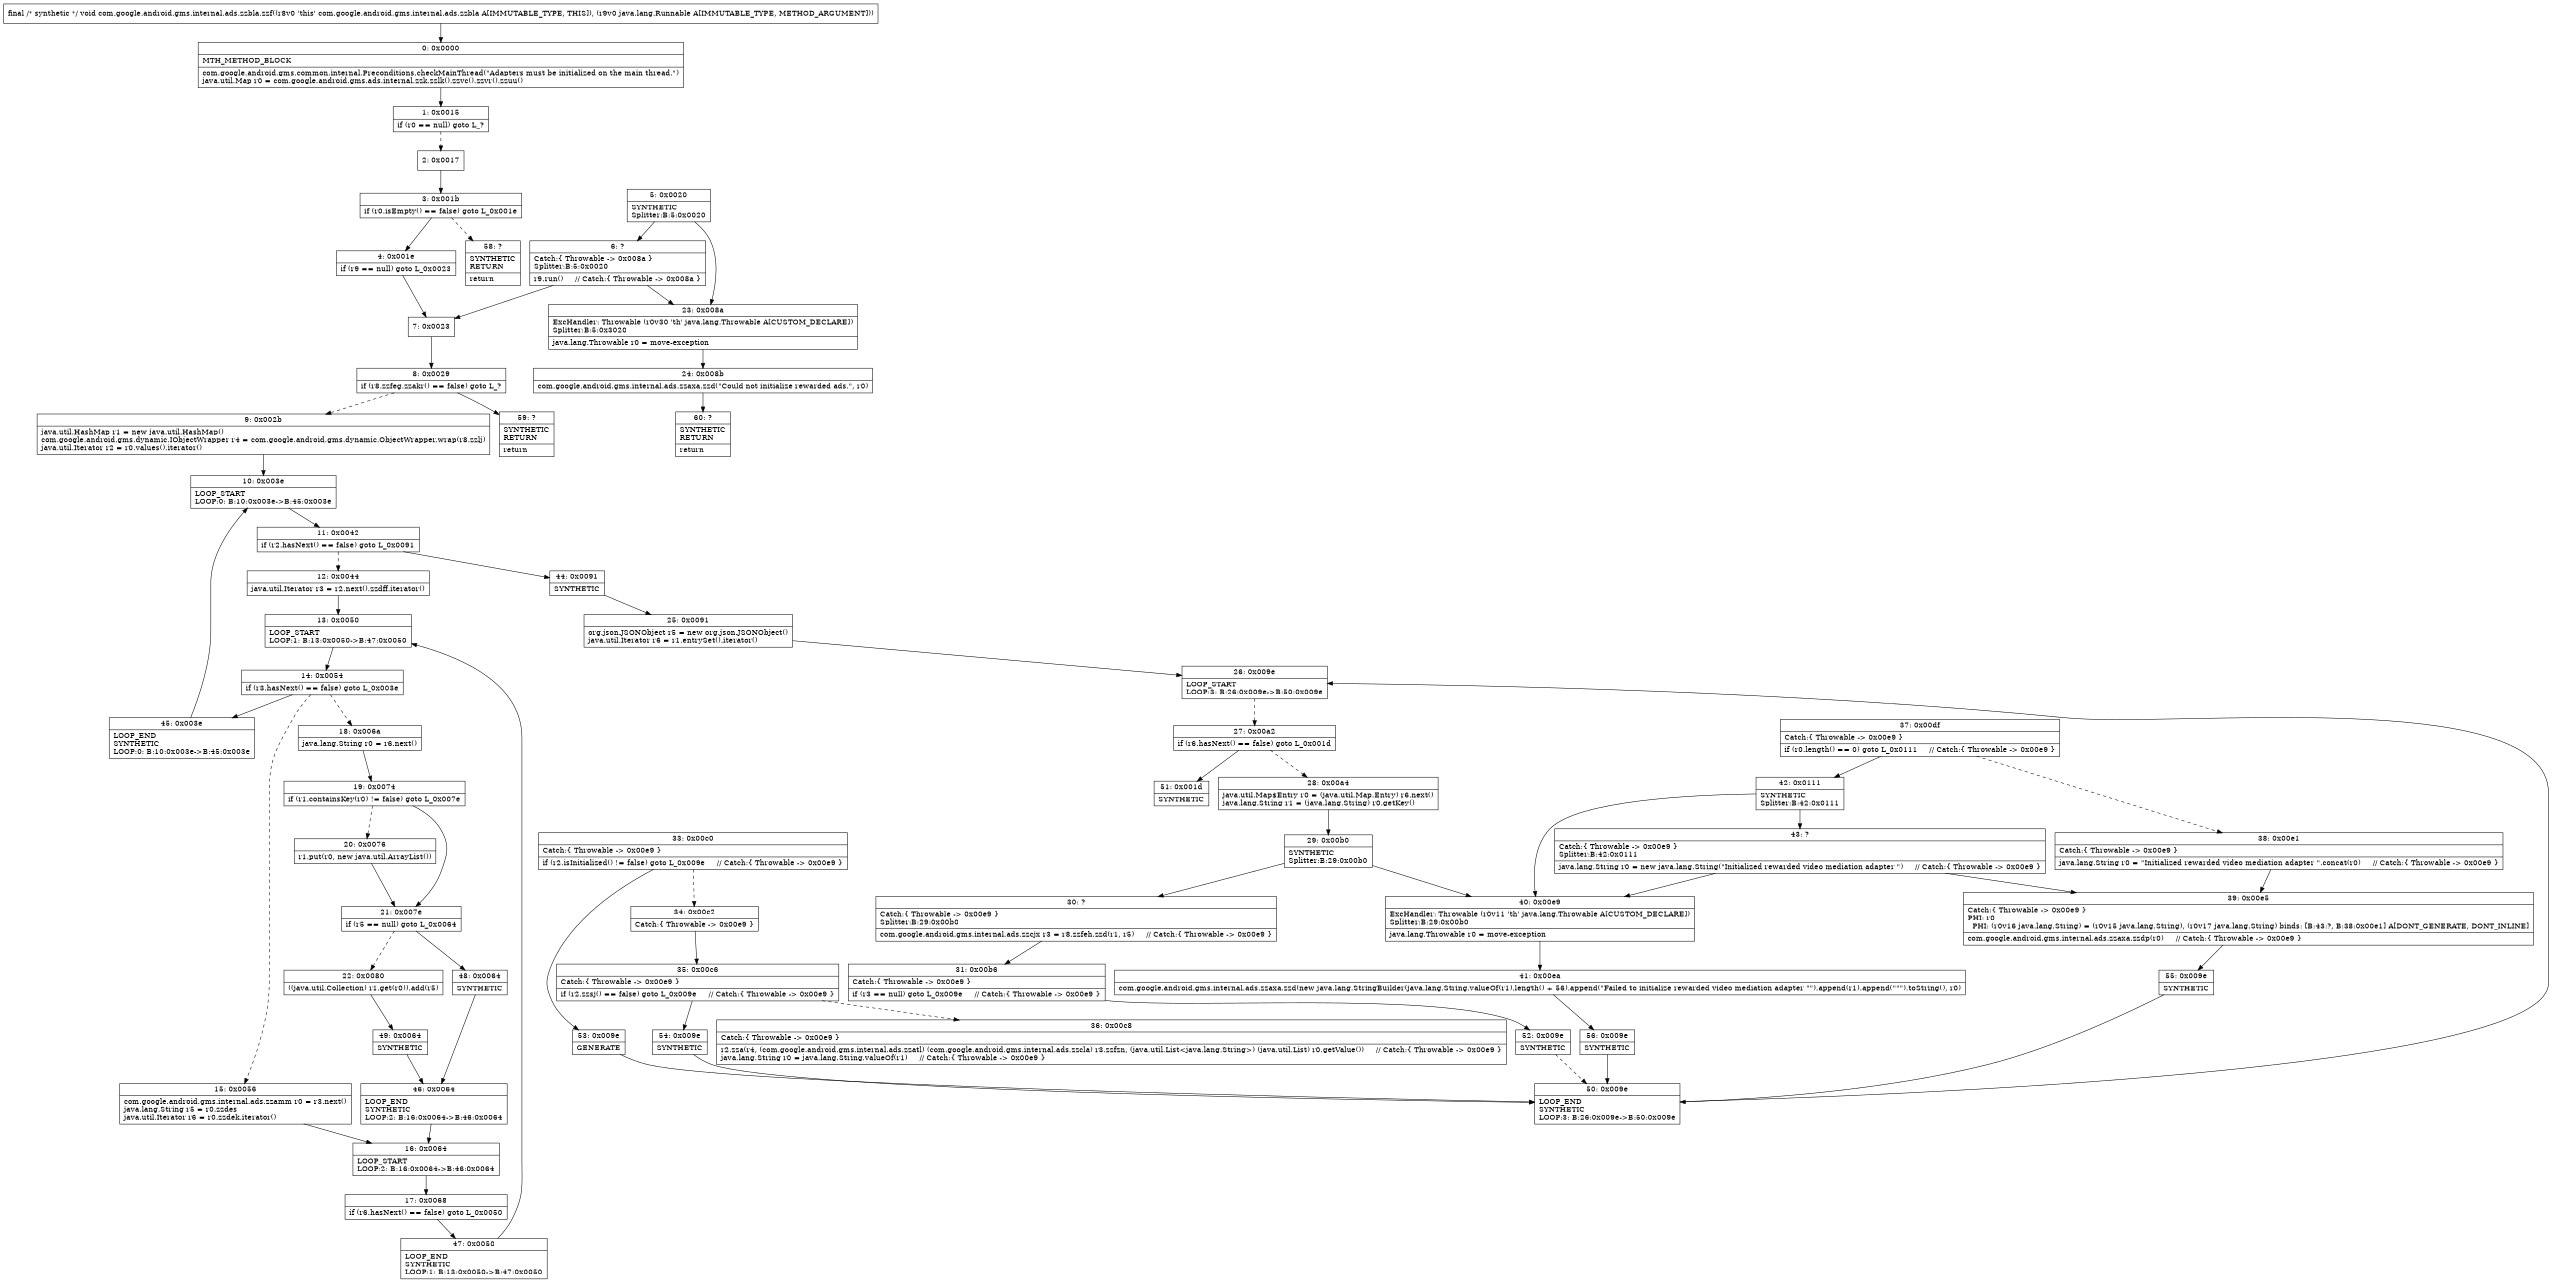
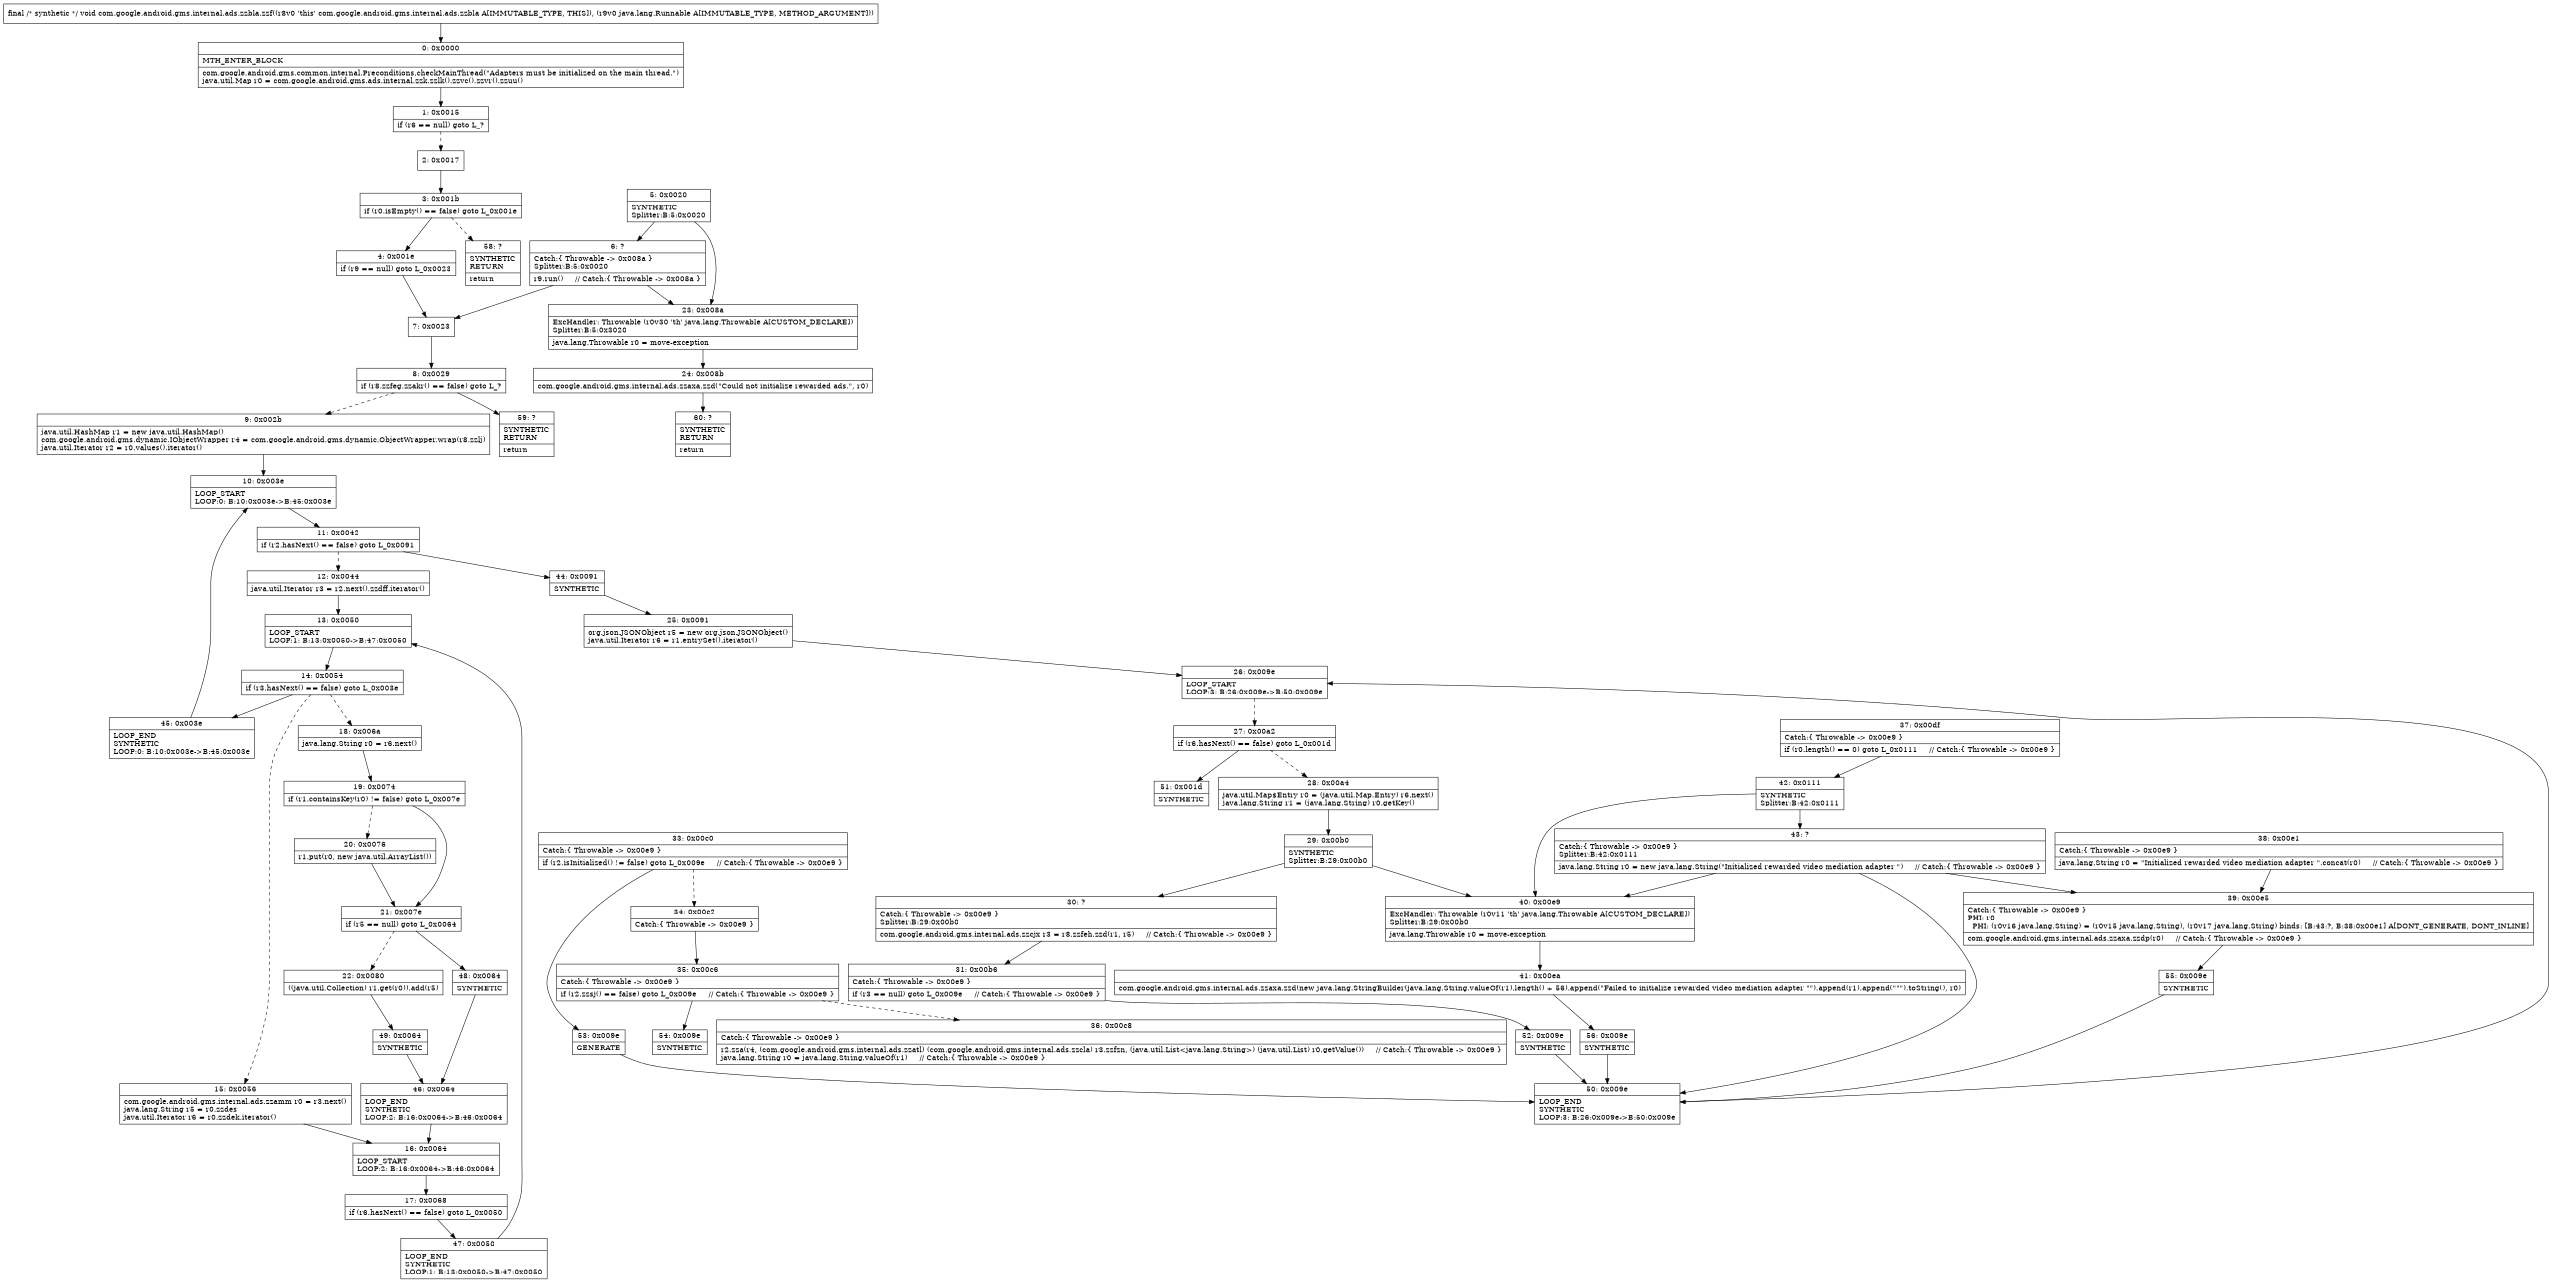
node "0: 0x0000": text "MTH_METHOD_BLOCK" -> "MTH_ENTER_BLOCK"
node "1: 0x0015": text "if (r0 == null) goto L_?" -> "if (r6 == null) goto L_?"
edge "37: 0x00df" -> "38: 0x00e1": removed
edge "52: 0x009e" -> "50: 0x009e": style dashed -> solid
edge "54: 0x009e" -> "50: 0x009e": now "43: ?" -> "50: 0x009e"
